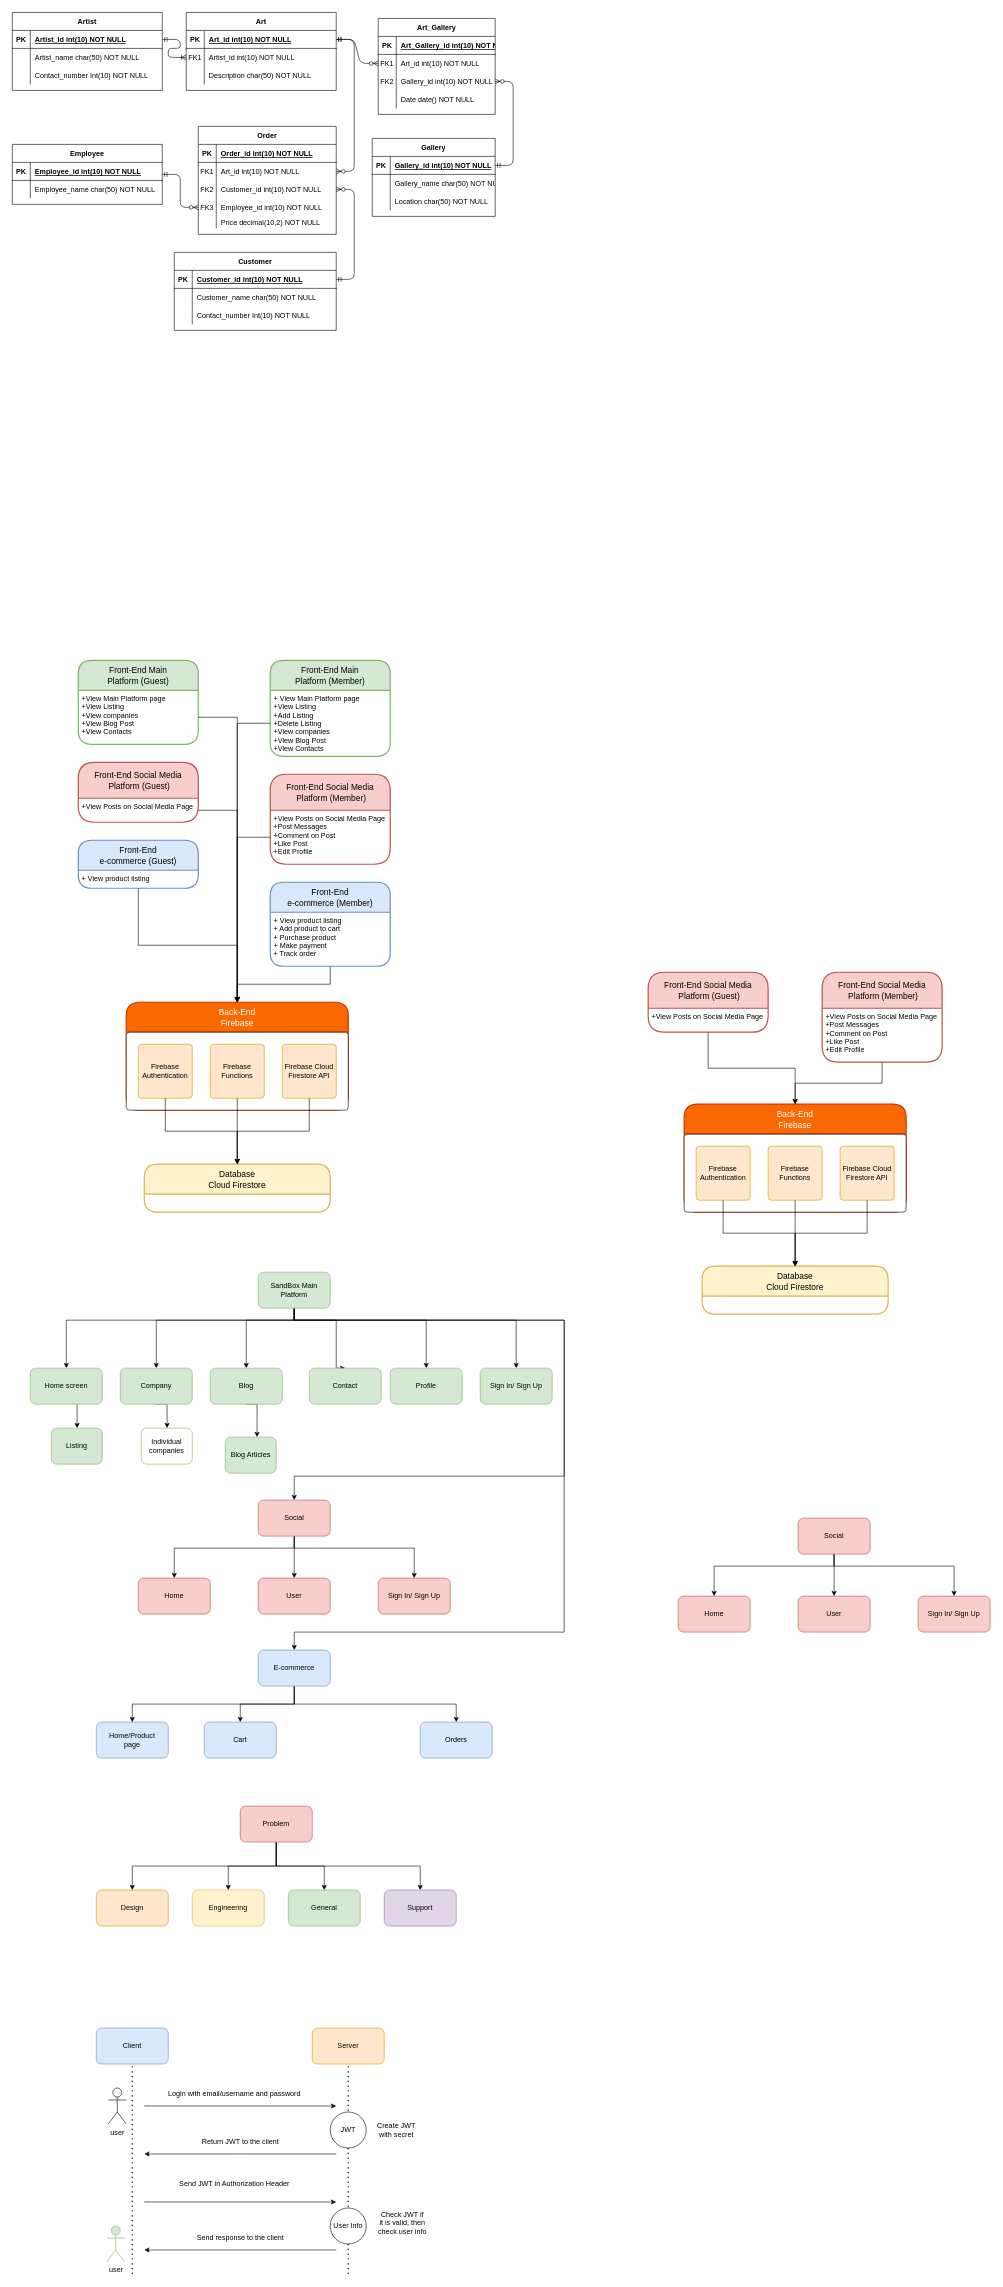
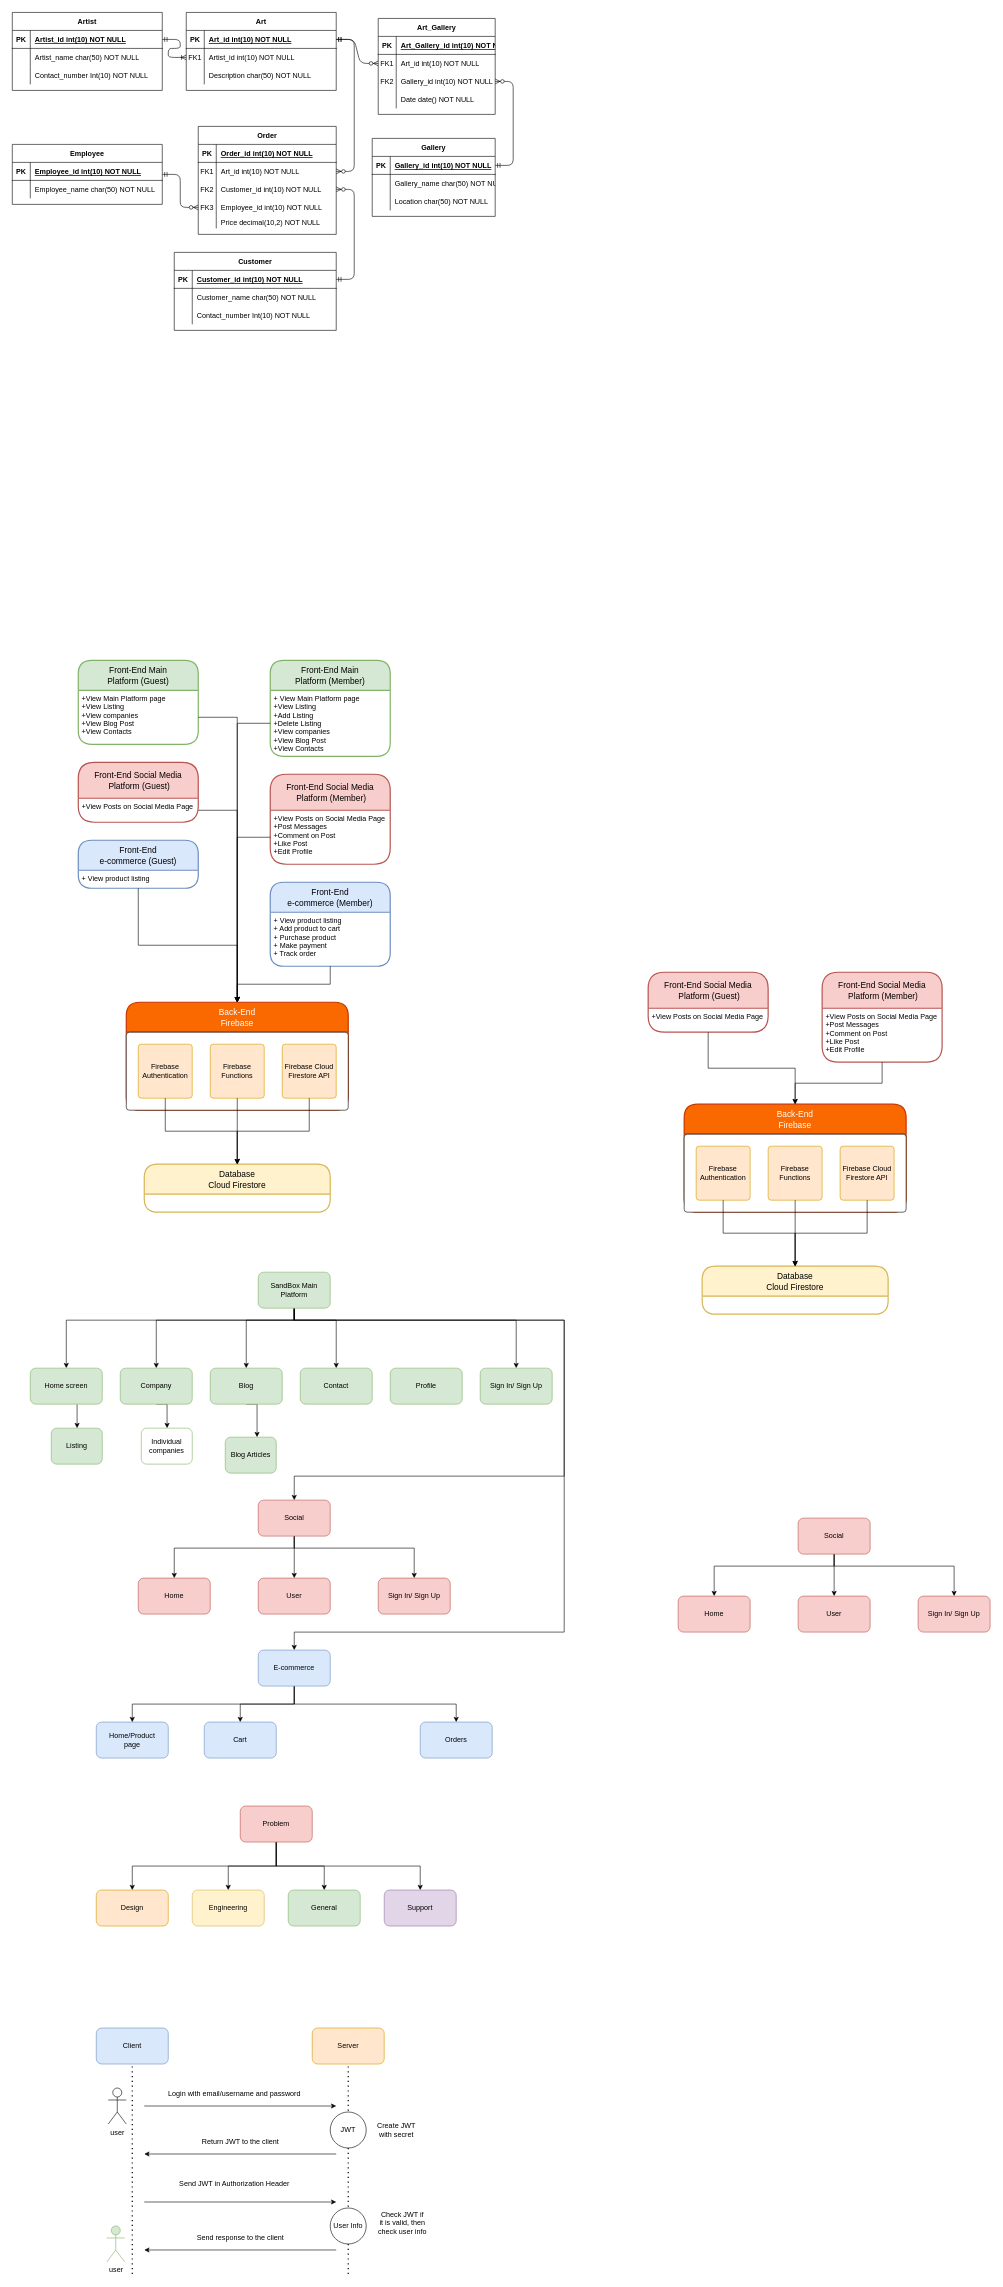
edge "SandBox Main Platform" -> "Profile": removed
node "Contact": moved (345, 1386) -> (336, 1386)
